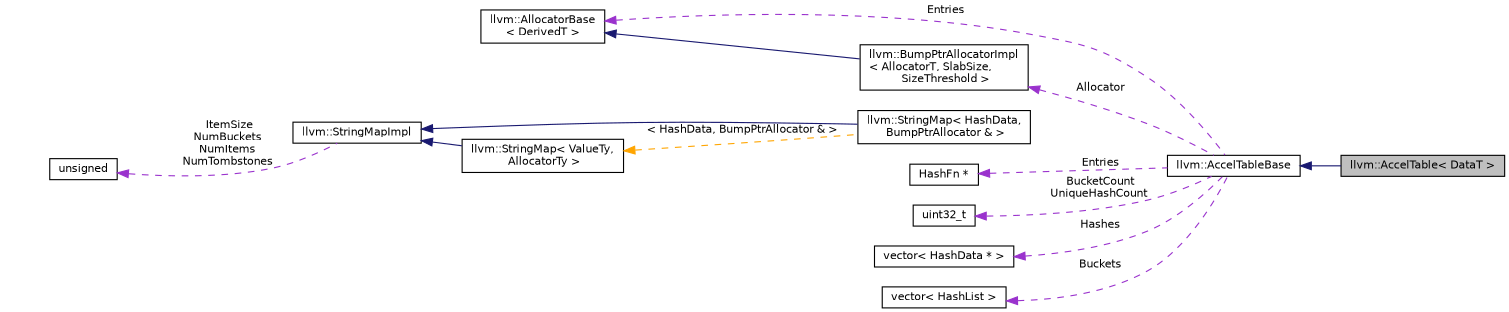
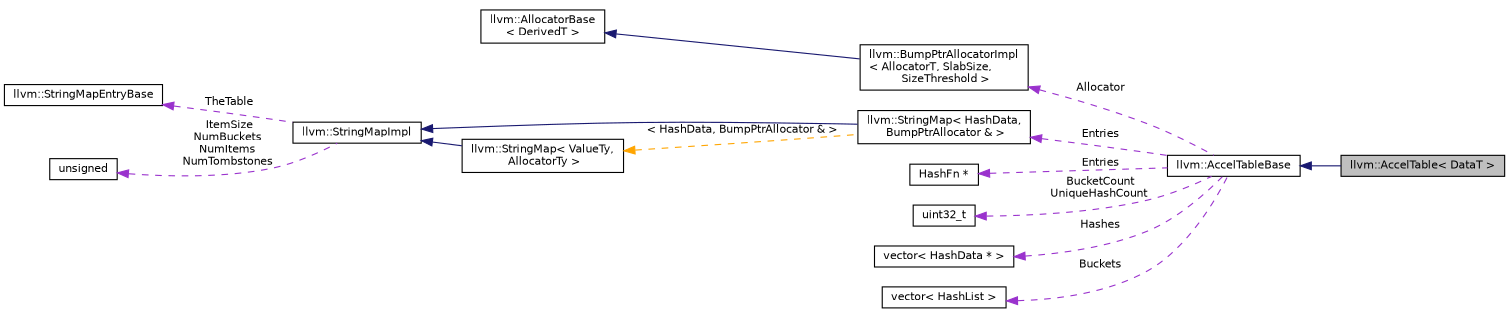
edge "llvm::AccelTableBase" -> "llvm::AllocatorBase < DerivedT >": now "llvm::AccelTableBase" -> "llvm::StringMap< HashData, BumpPtrAllocator & >"
node "llvm::StringMapEntryBase": added
